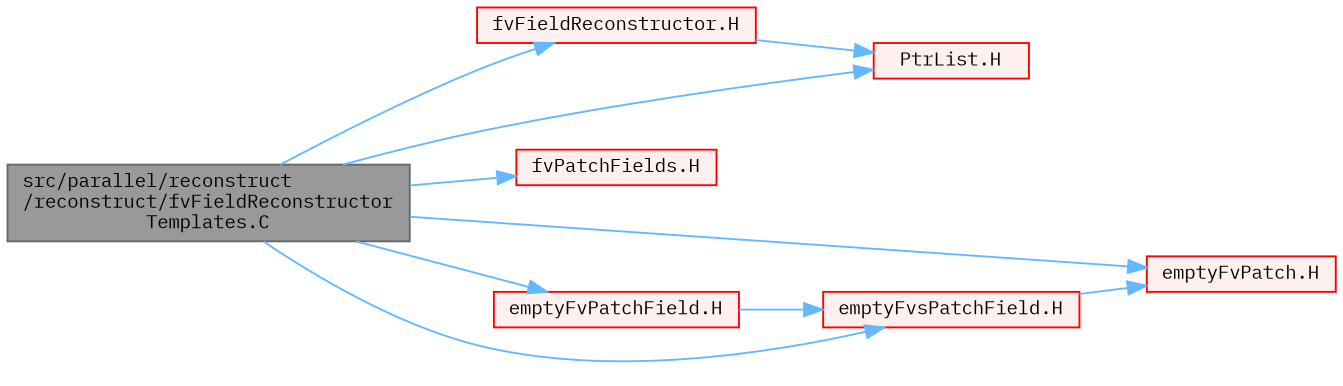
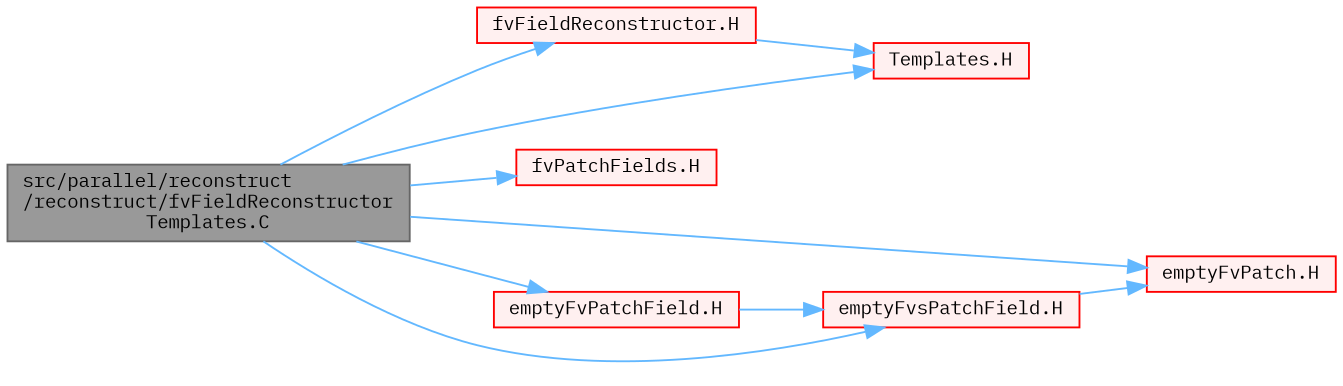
node "PtrList.H": label "PtrList.H" -> "Templates.H"
